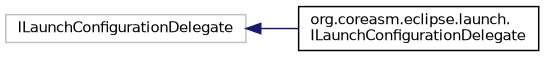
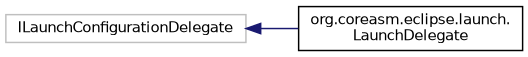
node "org.coreasm.eclipse.launch. ILaunchConfigurationDelegate": label "org.coreasm.eclipse.launch. ILaunchConfigurationDelegate" -> "org.coreasm.eclipse.launch. LaunchDelegate"
